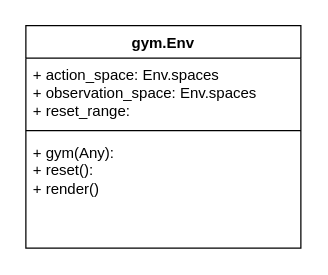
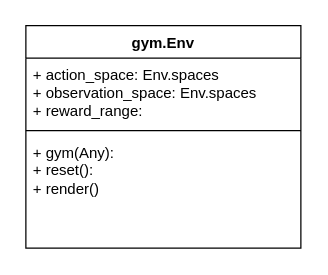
node "+ action_space: Env.spaces + observation_space: Env.spaces + reset_range:": label "+ action_space: Env.spaces + observation_space: Env.spaces + reset_range:" -> "+ action_space: Env.spaces + observation_space: Env.spaces + reward_range:"
